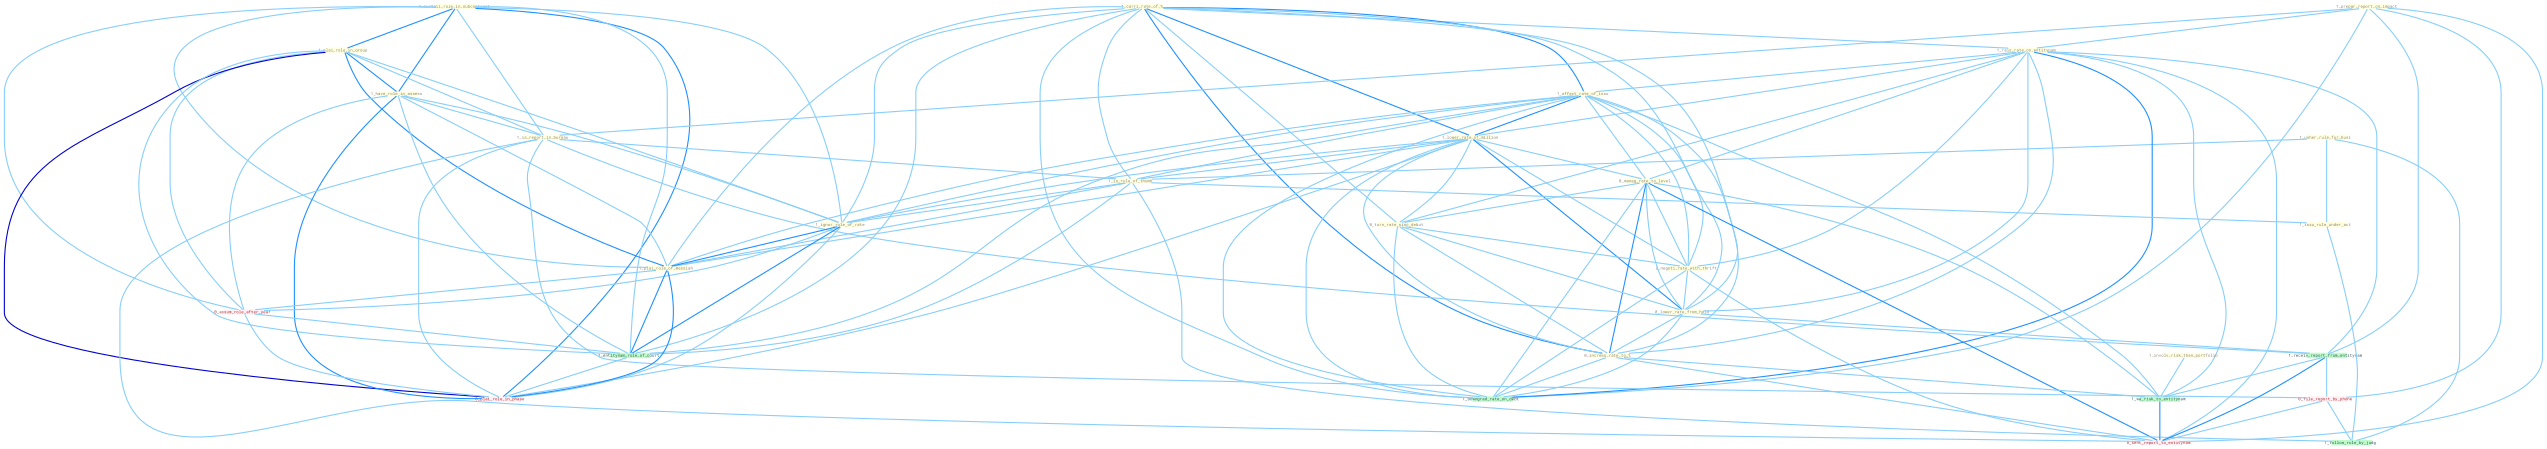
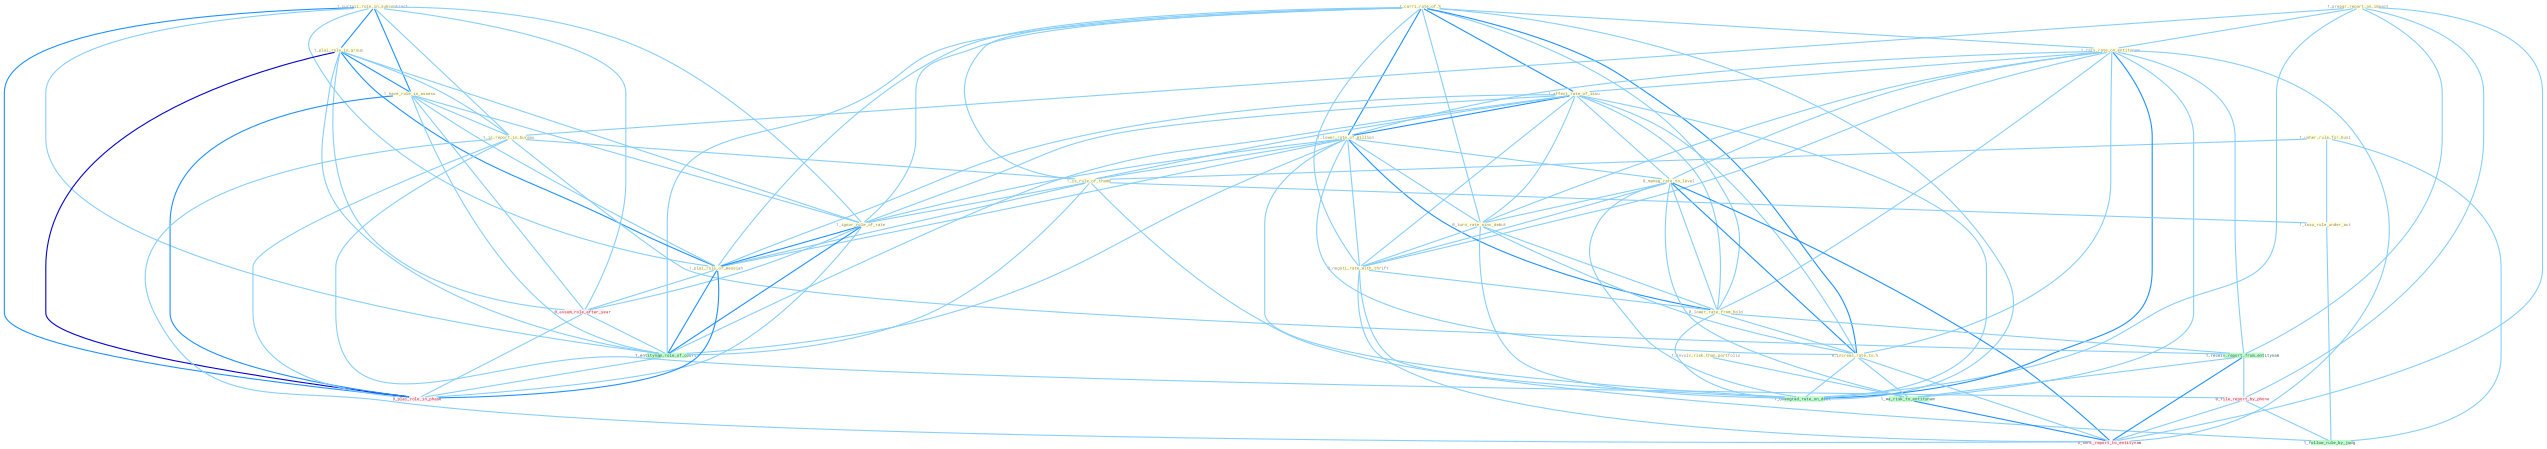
edge "1_affect_rate_of_issu" -- "1_wa_risk_to_entitynam": now "1_affect_rate_of_issu" -- "0_turn_rate_sinc_debut"
edge "1_lower_rate_of_million" -- "0_plai_role_in_phase": now "1_lower_rate_of_million" -- "1_entitynam_role_of_court"
